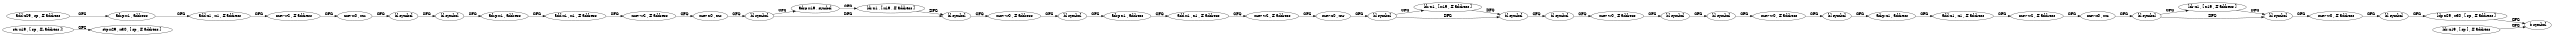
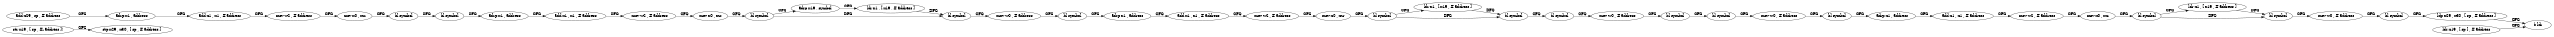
node "b symbol": label "b symbol" -> "b ldr"
